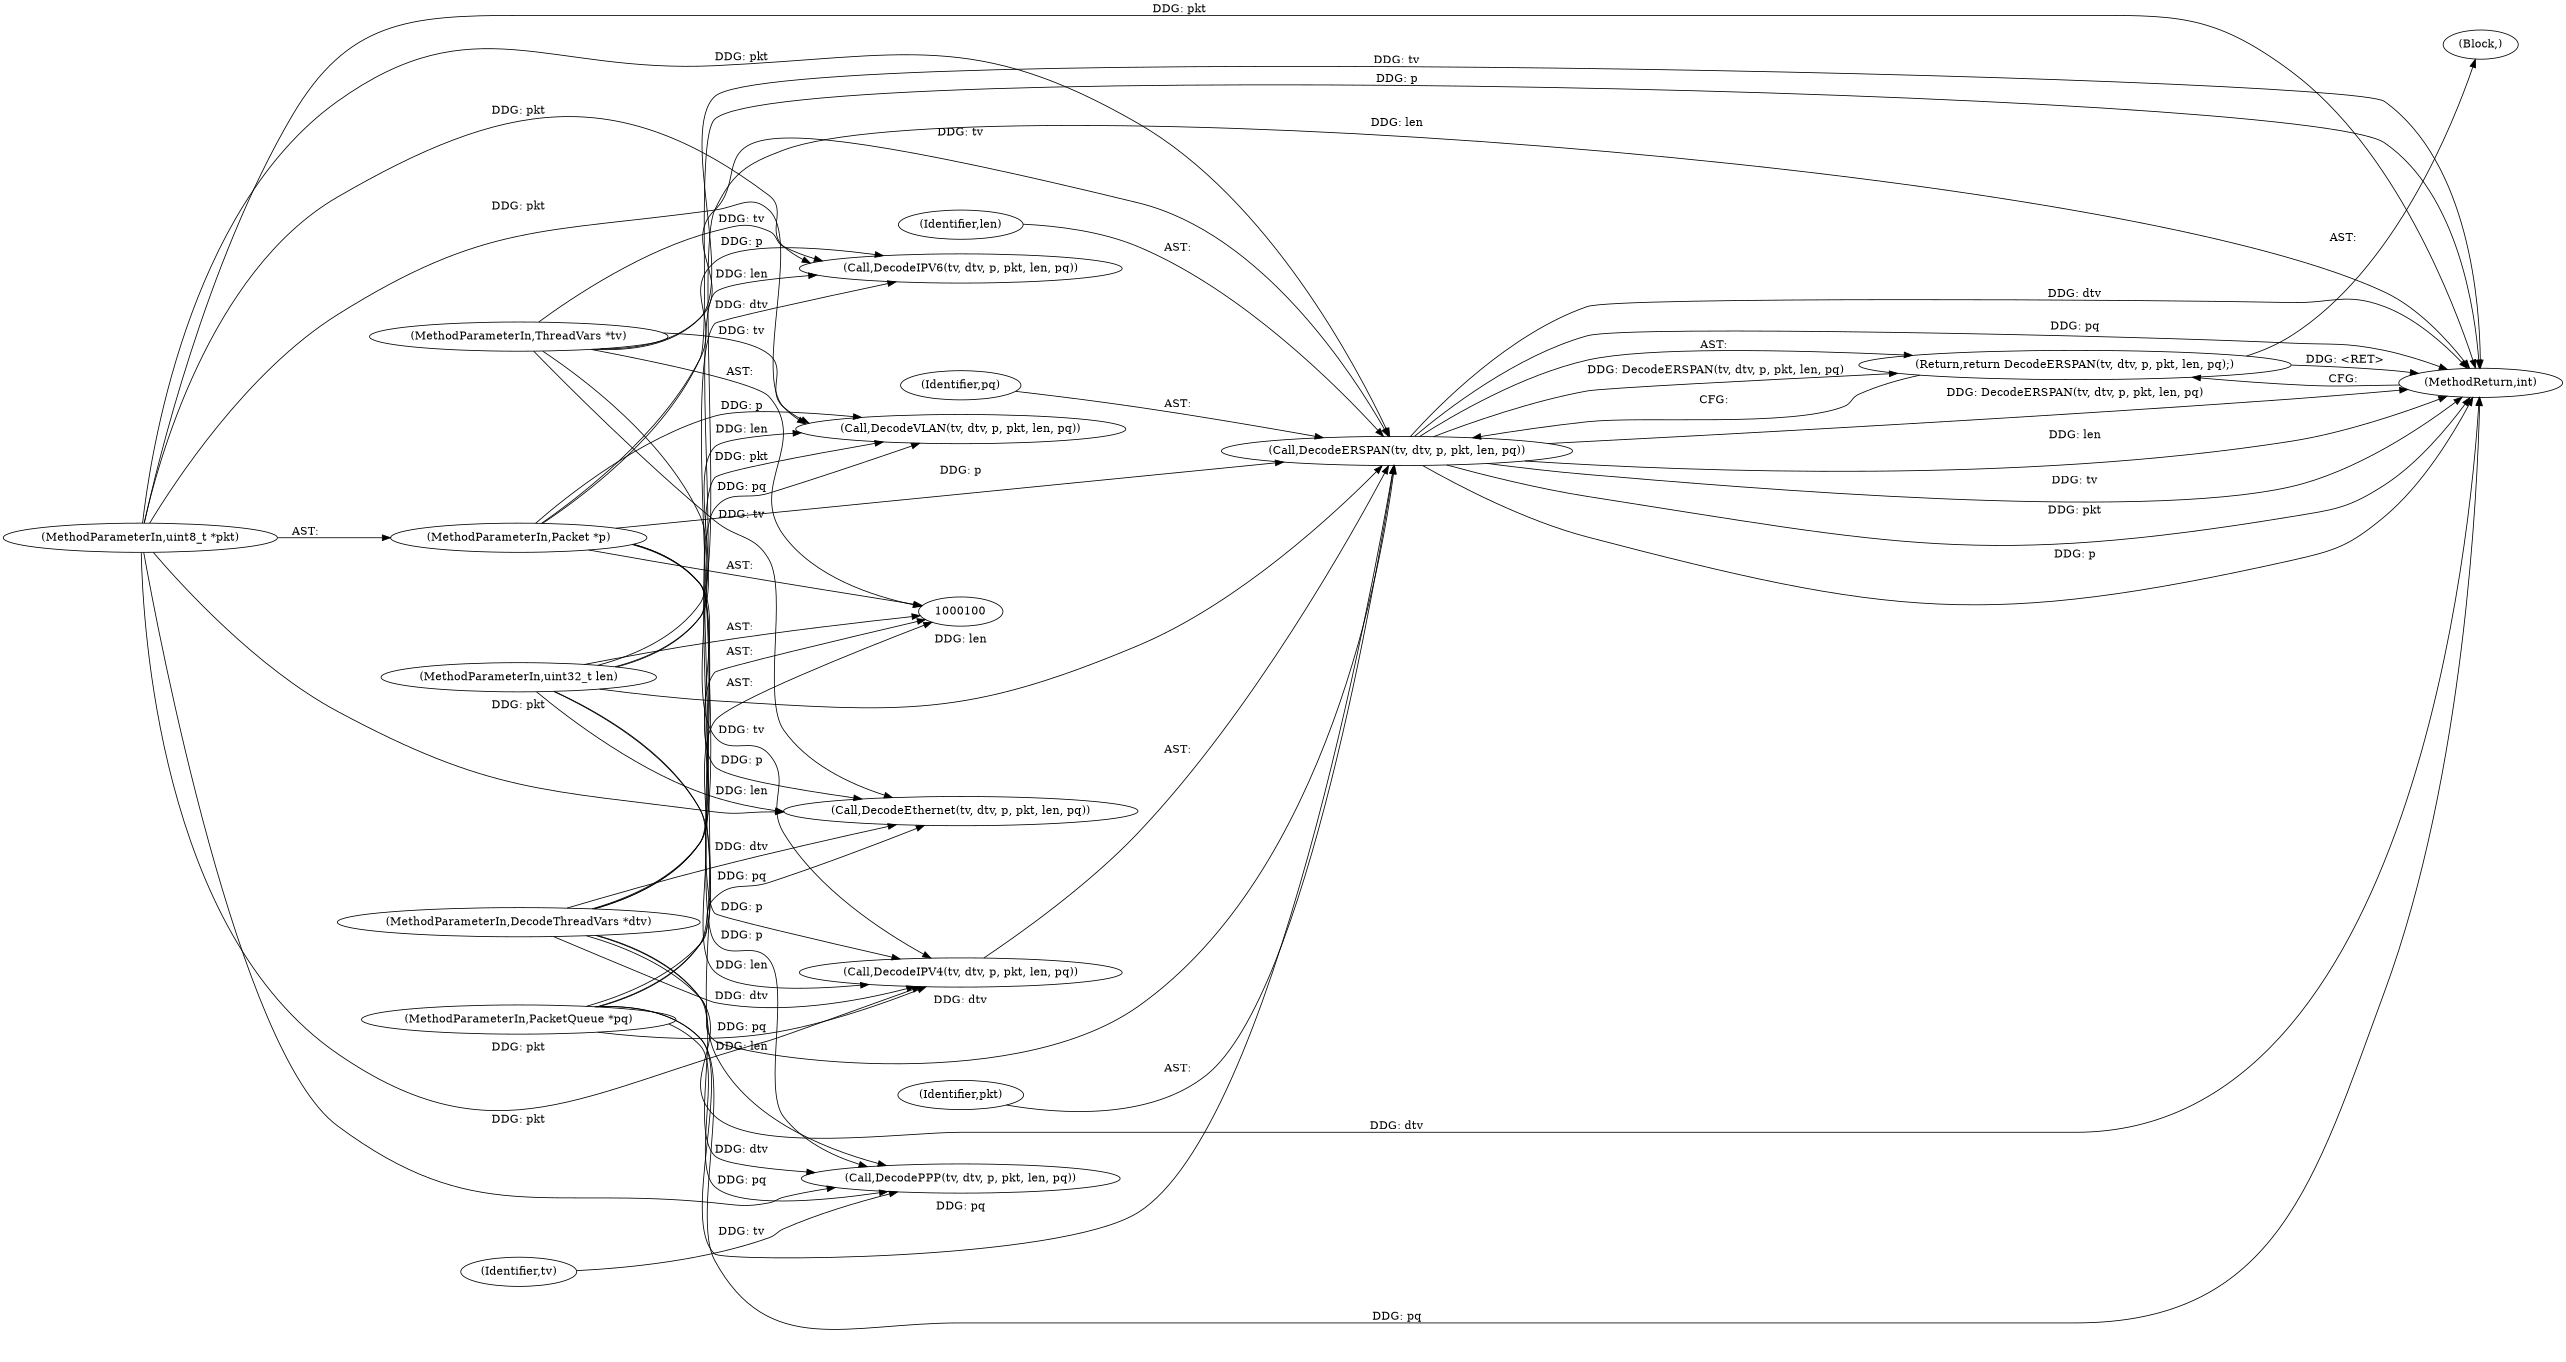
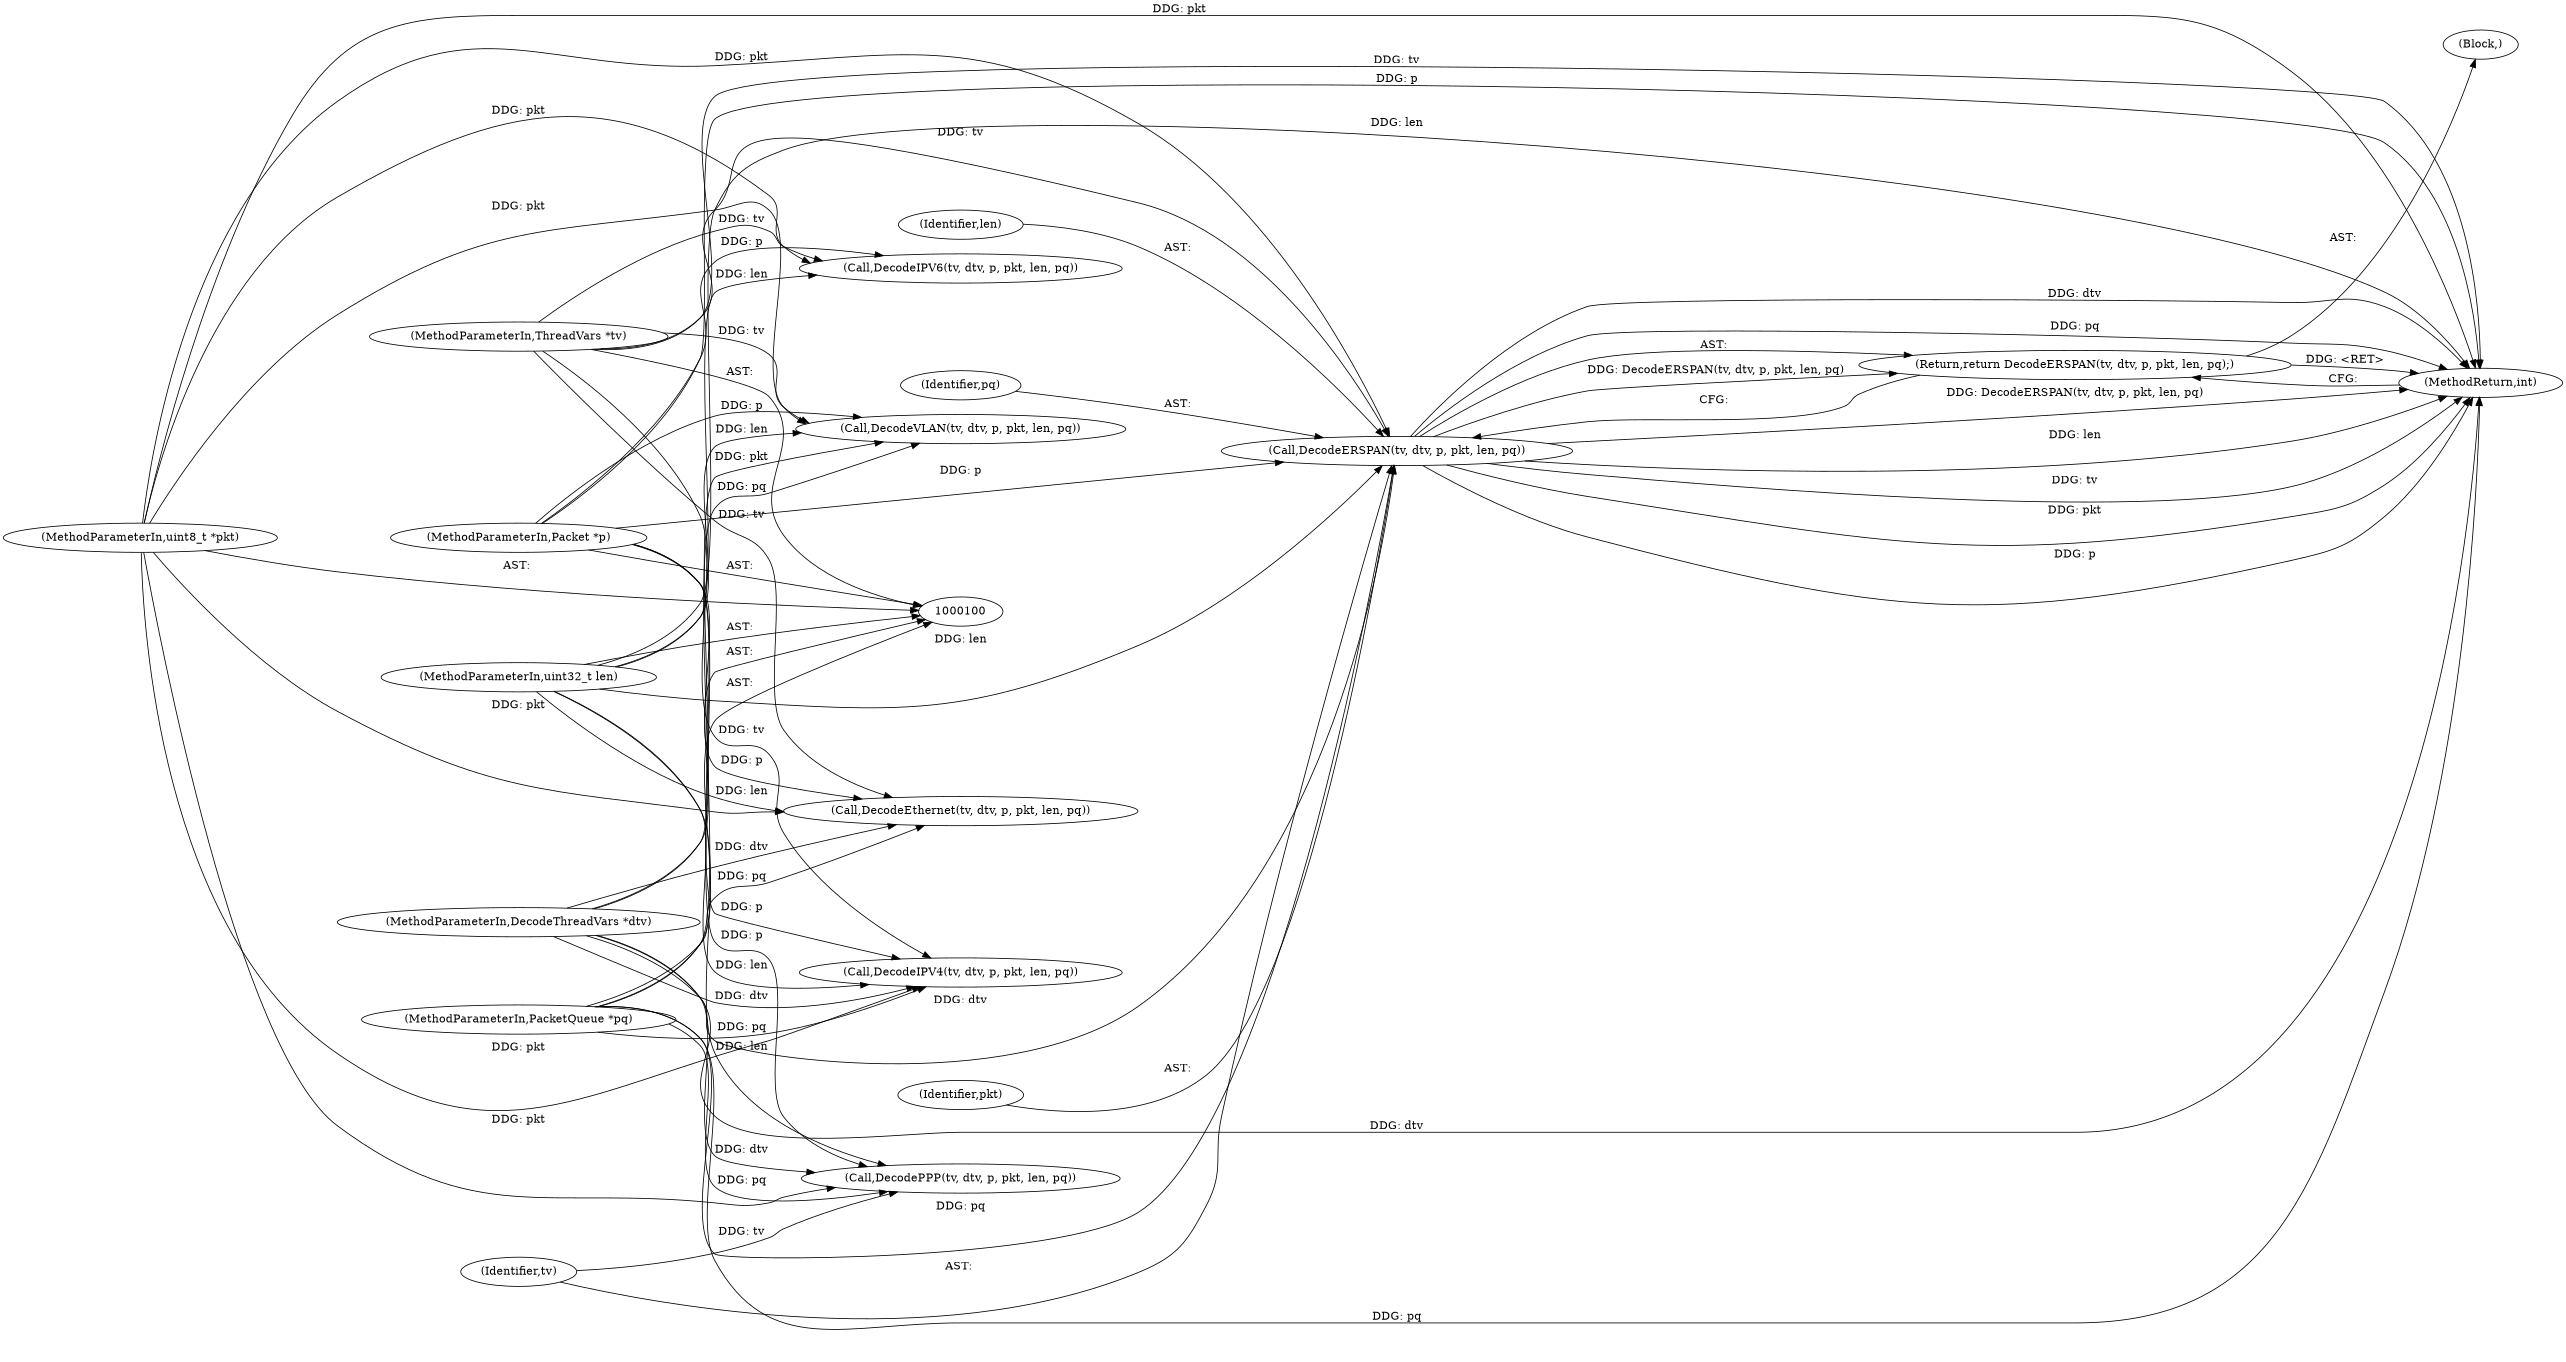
edge "(MethodParameterIn,uint8_t *pkt)" -> "(MethodParameterIn,Packet *p)": now "(MethodParameterIn,uint8_t *pkt)" -> "1000100"
edge "(MethodParameterIn,DecodeThreadVars *dtv)" -> "(Call,DecodeIPV6(tv, dtv, p, pkt, len, pq))": removed, label "DDG: dtv"
edge "(Call,DecodeIPV4(tv, dtv, p, pkt, len, pq))" -> "(Call,DecodeERSPAN(tv, dtv, p, pkt, len, pq))": now "(Identifier,tv)" -> "(Call,DecodeERSPAN(tv, dtv, p, pkt, len, pq))"
